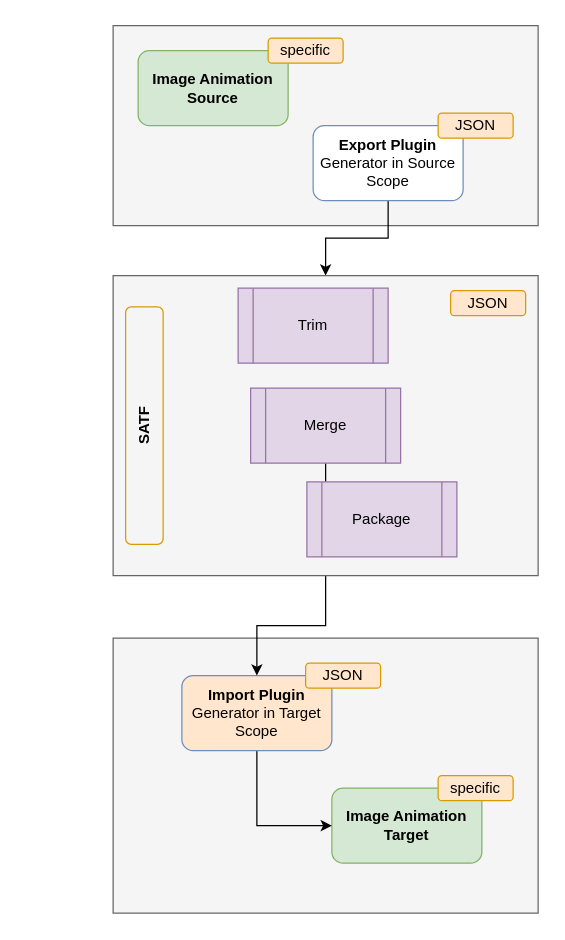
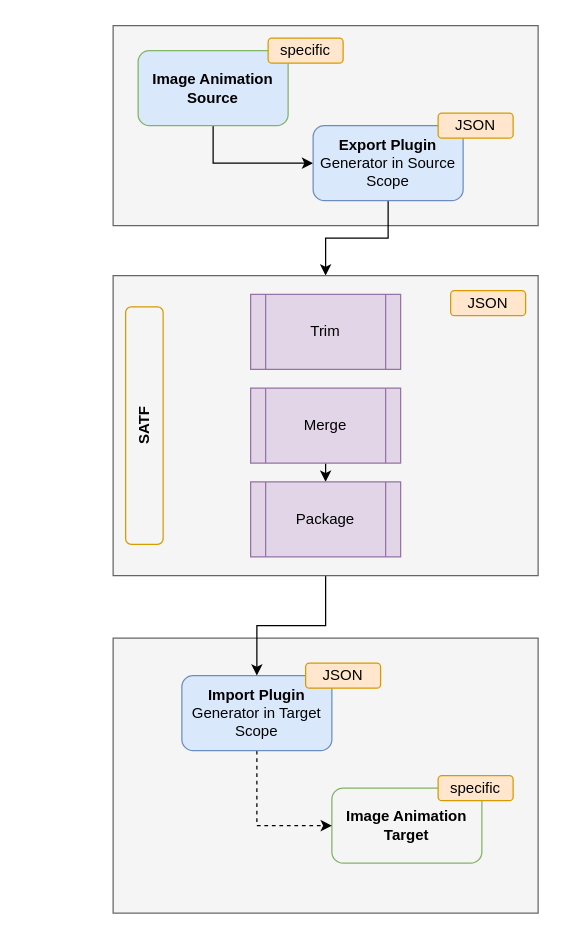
node "Image Animation Source": fillcolor #d5e8d4 -> #dae8fc
edge "Image Animation Source" -> "Export Plugin Generator in Source Scope": added
node "Export Plugin Generator in Source Scope": fillcolor #ffffff -> #dae8fc
node "Trim": moved (313, 326) -> (326, 332)
node "Package": moved (382, 519) -> (326, 519)
node "Import Plugin Generator in Target Scope": fillcolor #ffe6cc -> #dae8fc
edge "Import Plugin Generator in Target Scope" -> "Image Animation Target": style solid -> dashed
node "Image Animation Target": fillcolor #d5e8d4 -> #f5f5f5
